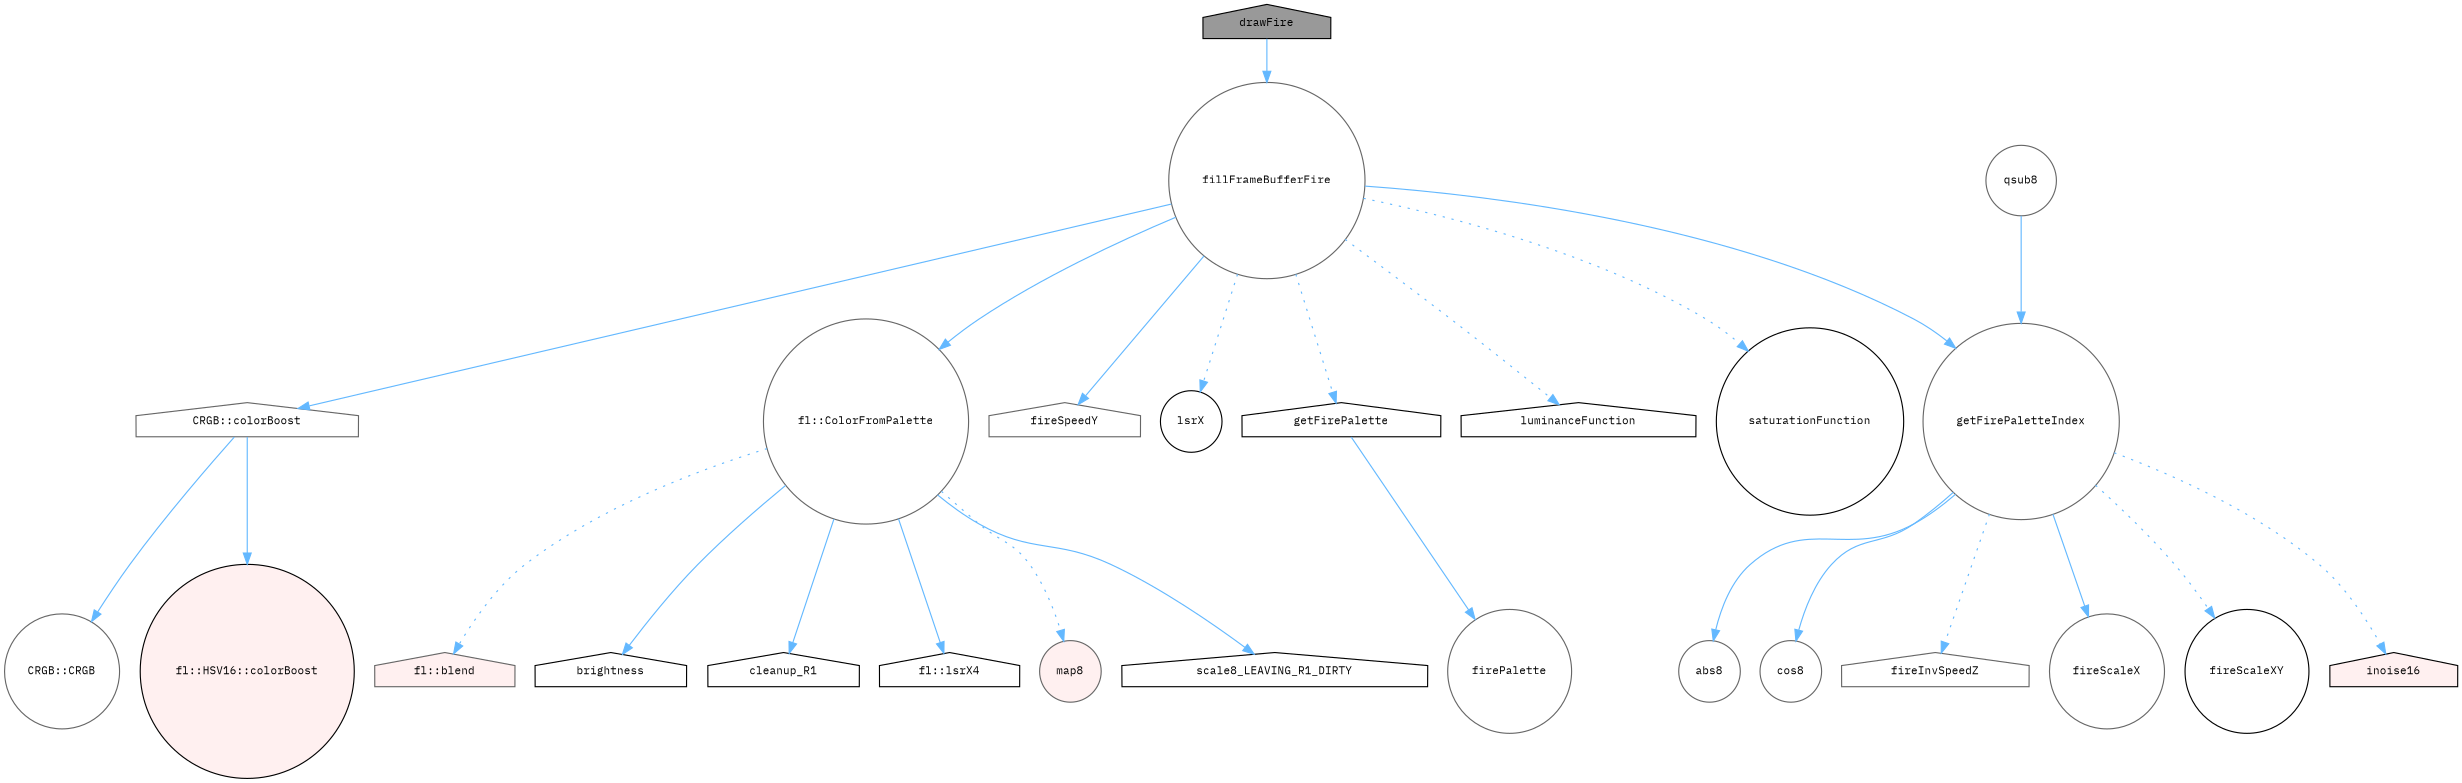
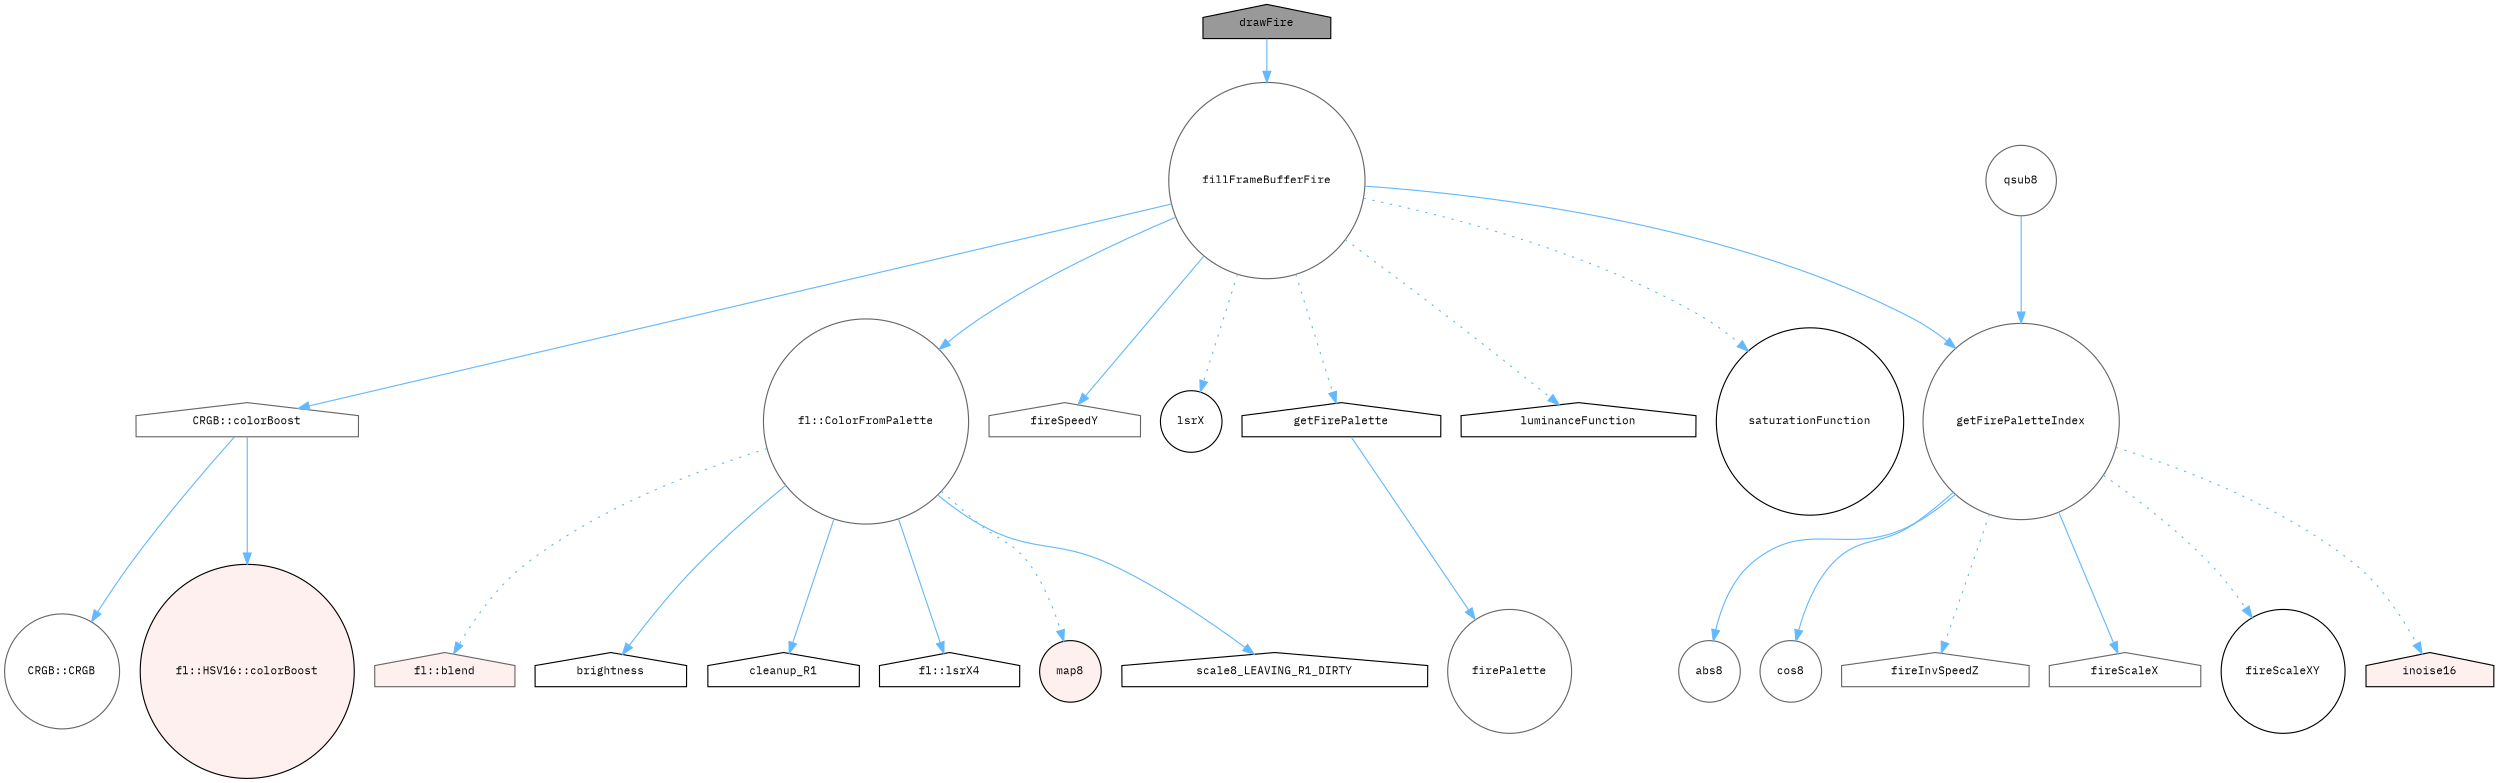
node "map8": color gray40 -> black
node "fireScaleX": shape circle -> house
